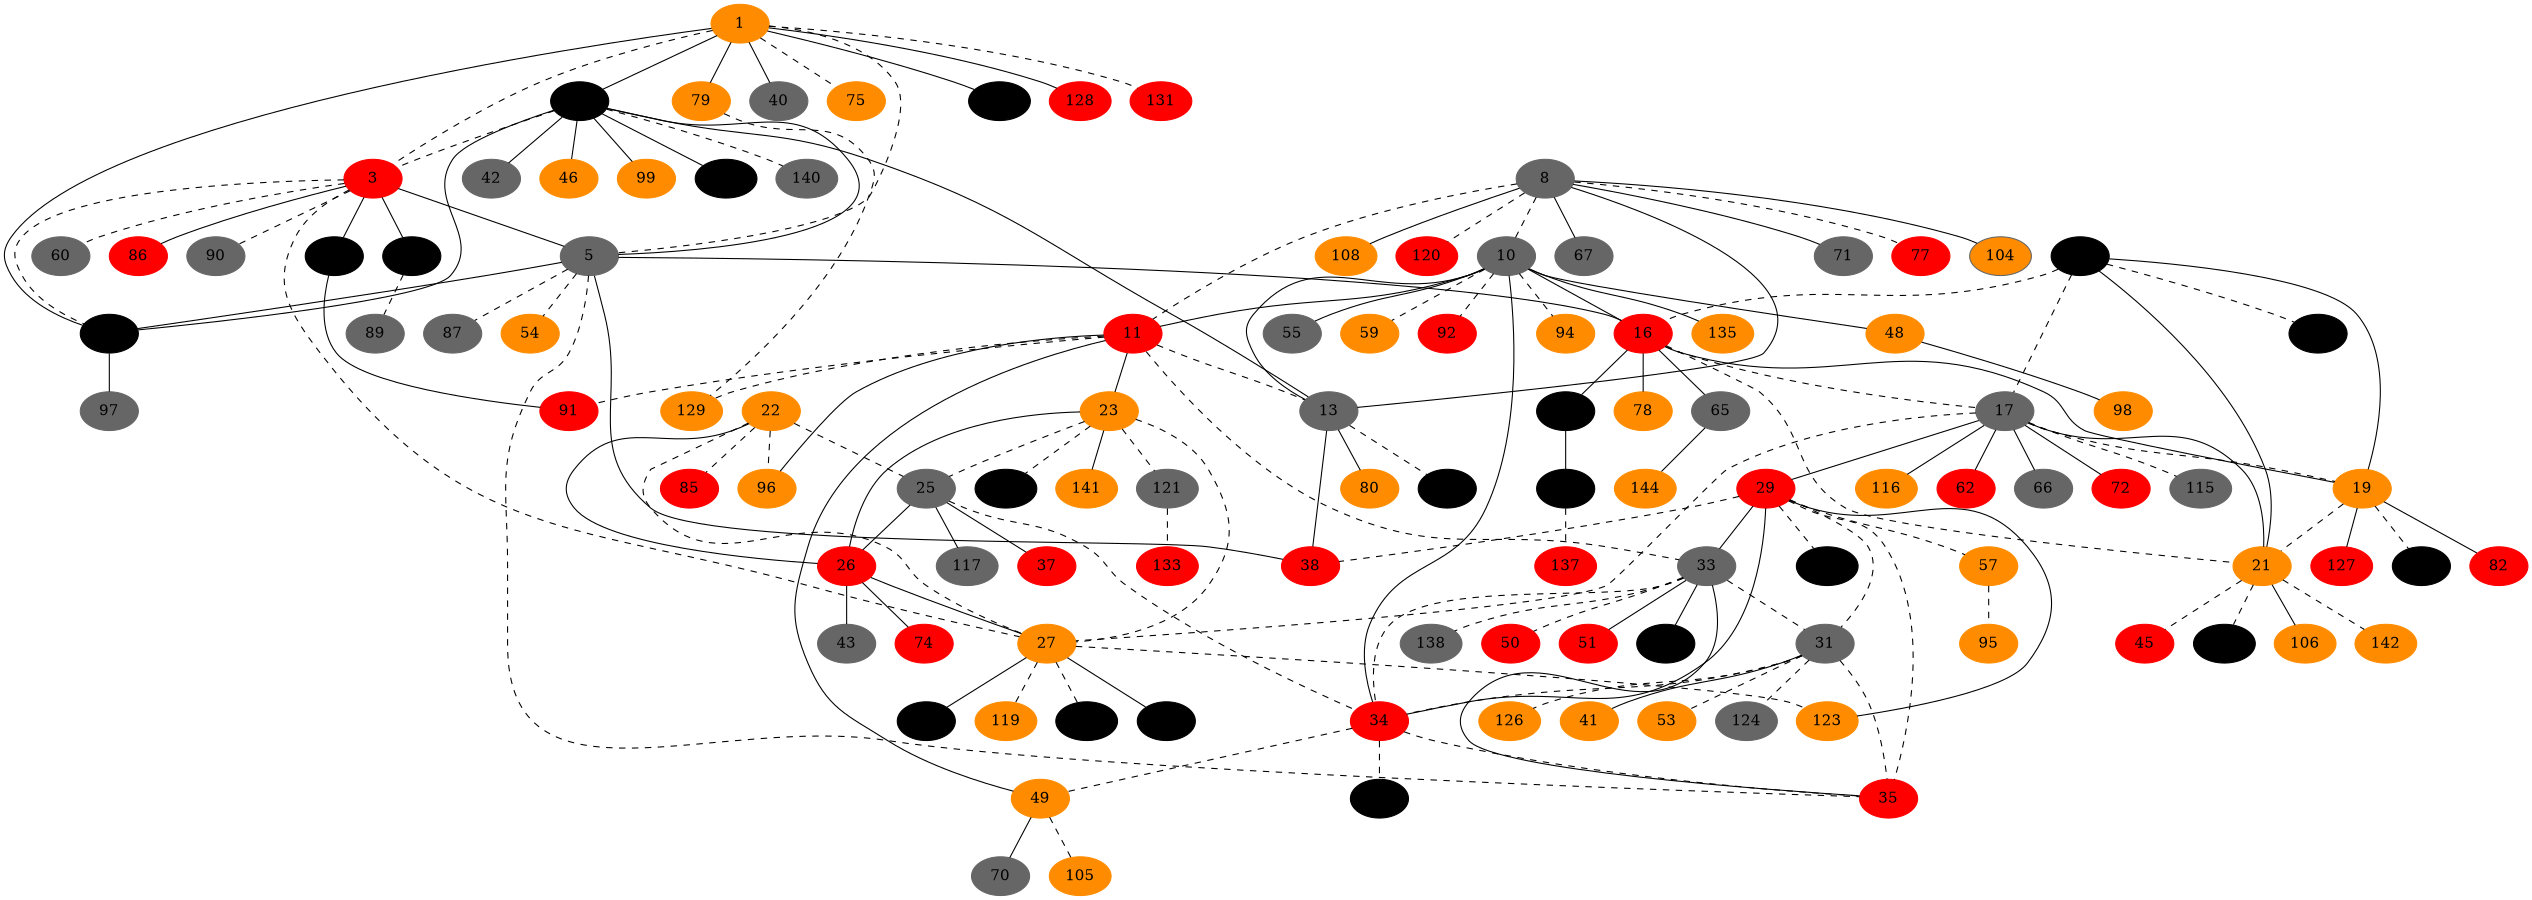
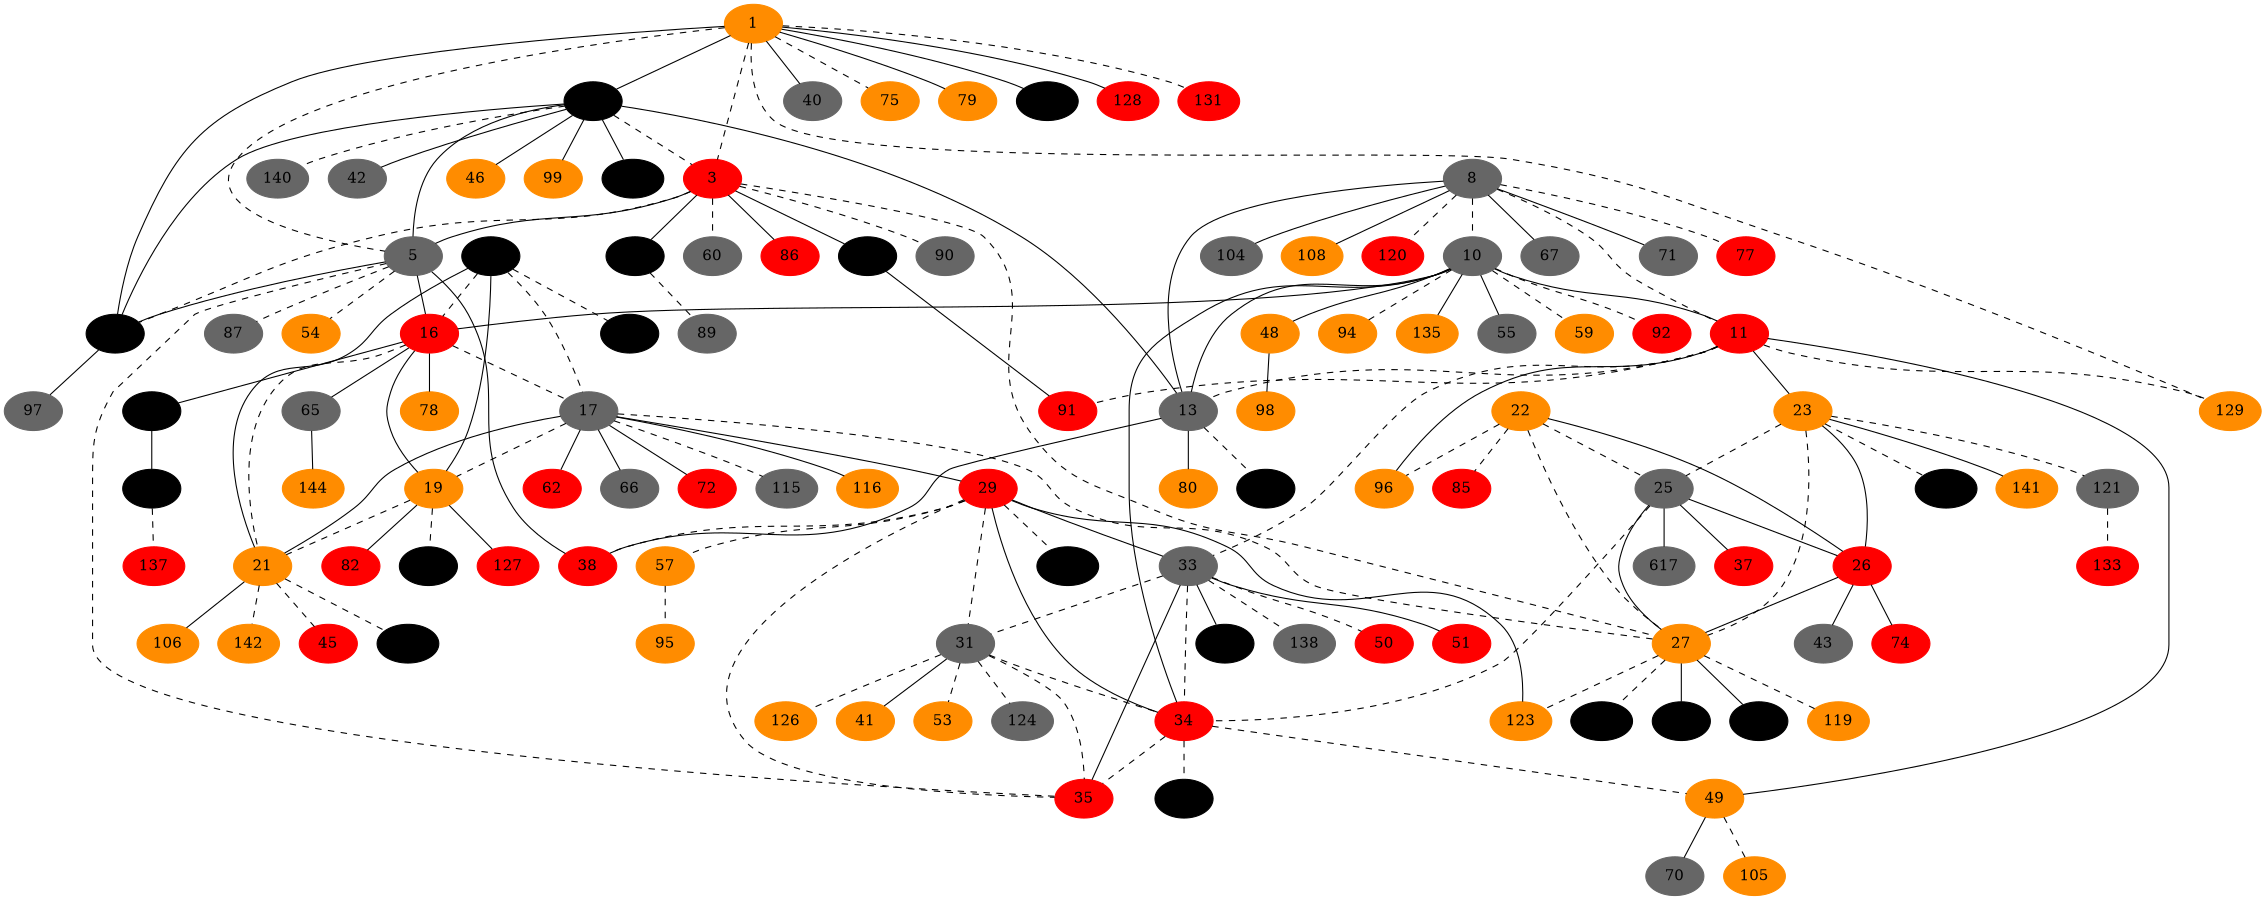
edge "79" -- "129": now "1" -- "129"
node "104": fillcolor darkorange -> gray40
node "117": label "117" -> "617"
edge "25" -- "27": added
